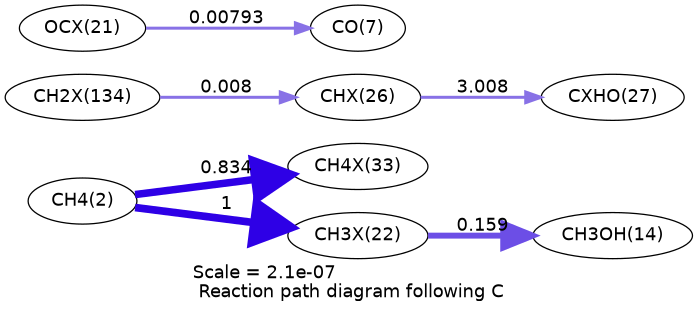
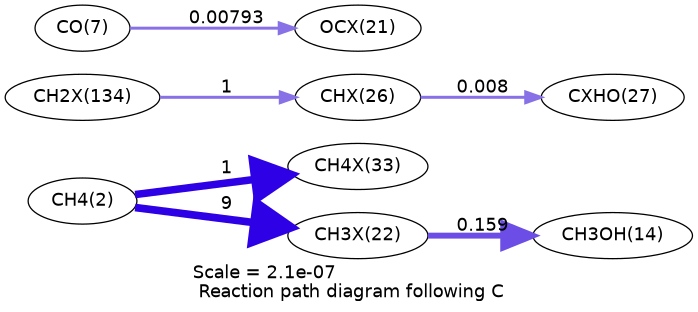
edge "OCX(21)" -> "CO(7)": reversed
edge "CH2X(134)" -> "CHX(26)": label " 0.008" -> " 1"
edge "CHX(26)" -> "CXHO(27)": label " 3.008" -> " 0.008"
edge "CH4(2)" -> "CH4X(33)": label " 0.834" -> " 1"
edge "CH4(2)" -> "CH3X(22)": label " 1" -> " 9"
